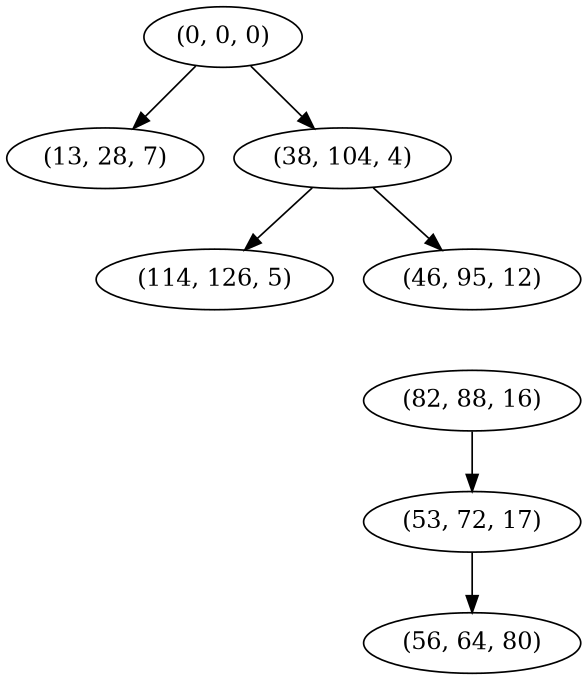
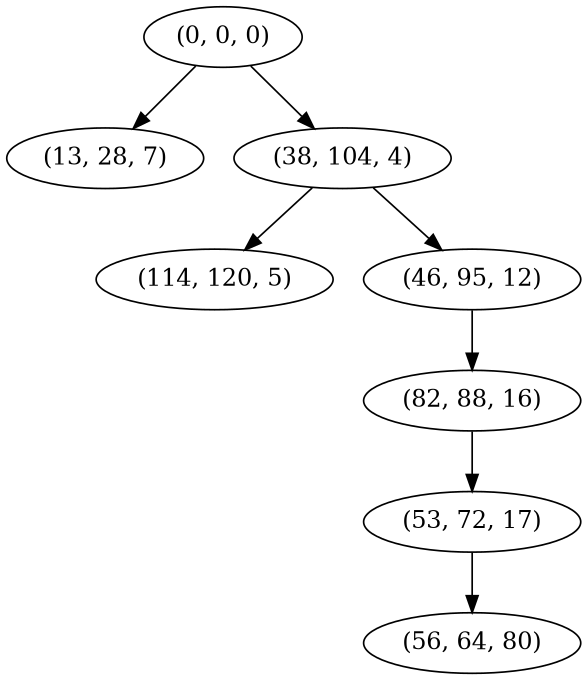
node "(114, 126, 5)": label "(114, 126, 5)" -> "(114, 120, 5)"
edge "(46, 95, 12)" -> "(82, 88, 16)": added
